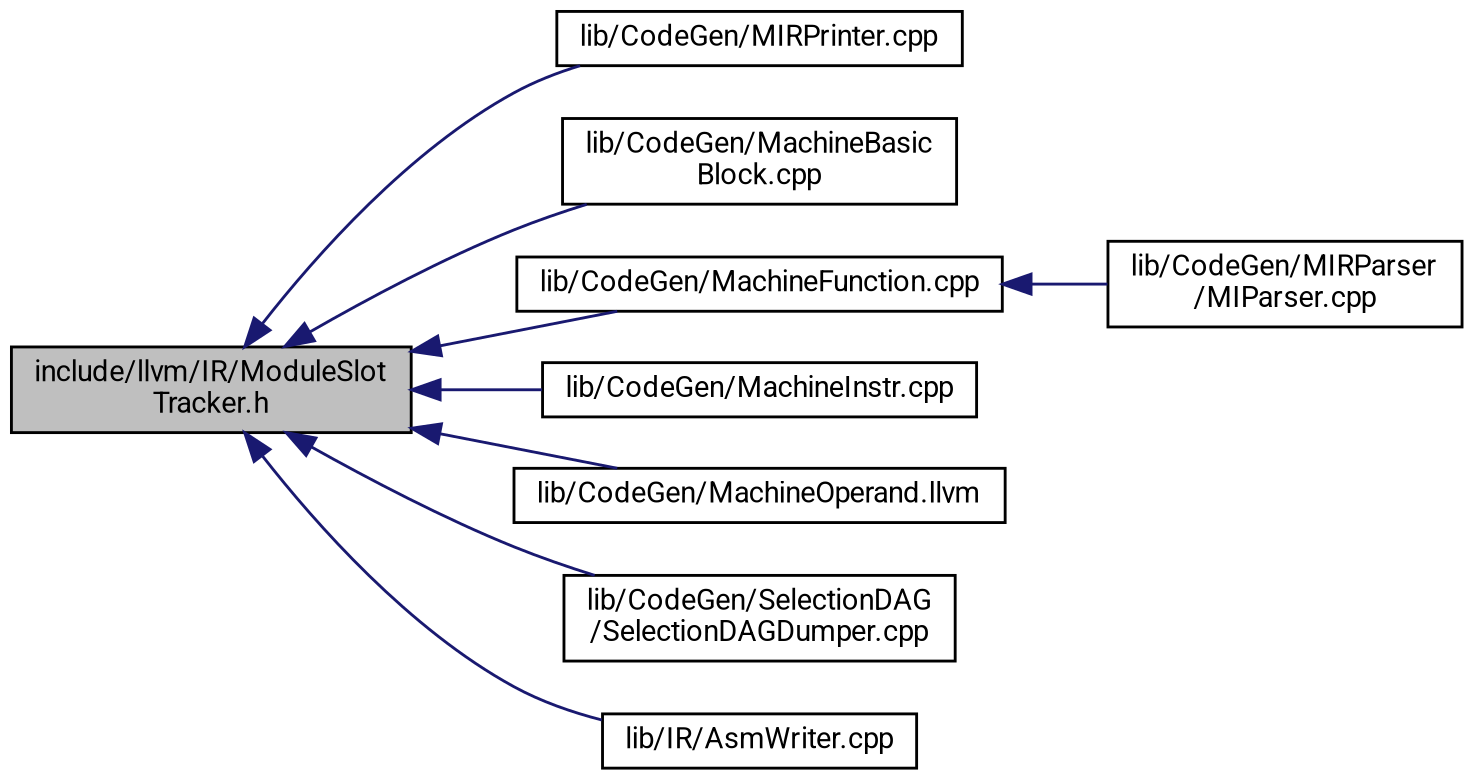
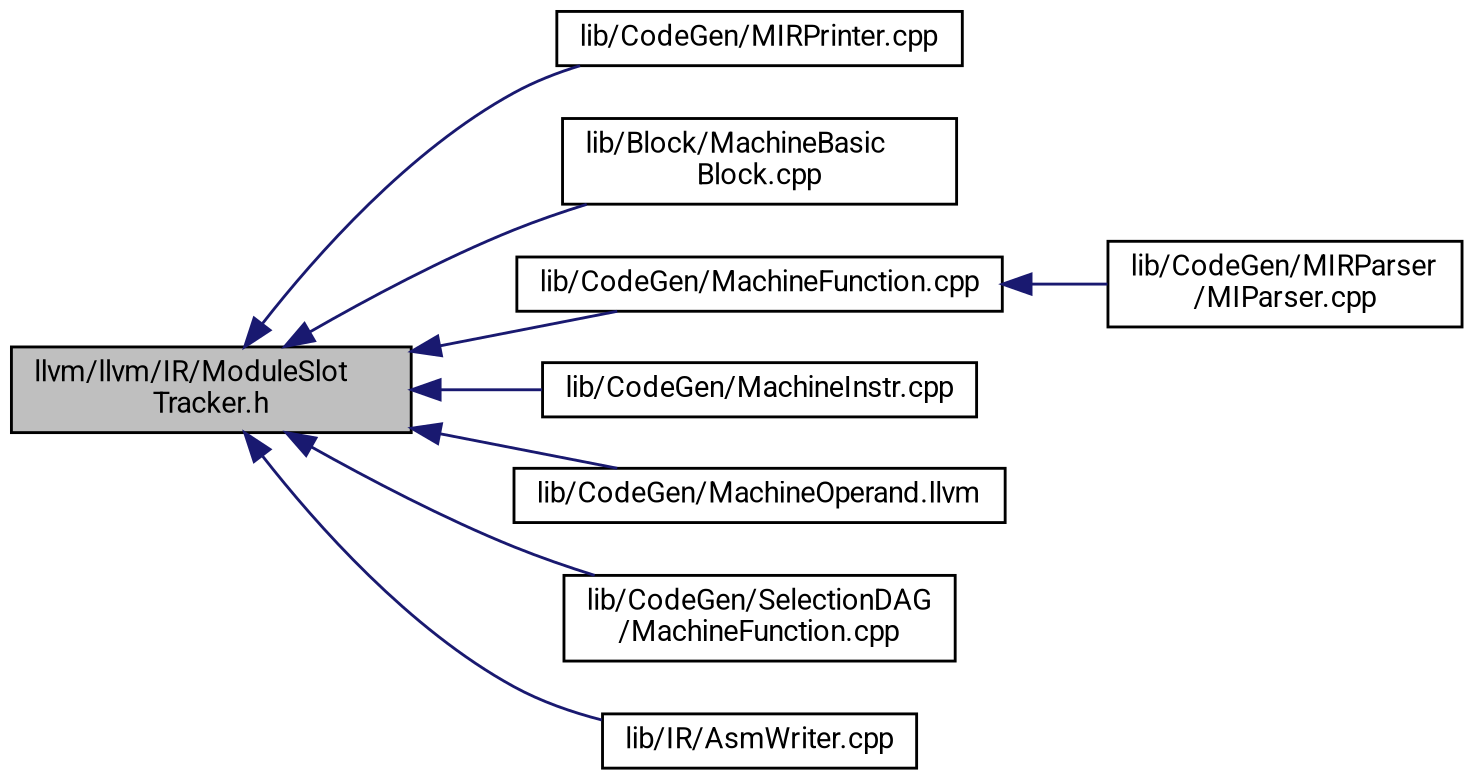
node "lib/CodeGen/MachineBasic Block.cpp": label "lib/CodeGen/MachineBasic Block.cpp" -> "lib/Block/MachineBasic Block.cpp"
node "include/llvm/IR/ModuleSlot Tracker.h": label "include/llvm/IR/ModuleSlot Tracker.h" -> "llvm/llvm/IR/ModuleSlot Tracker.h"
node "lib/CodeGen/SelectionDAG /SelectionDAGDumper.cpp": label "lib/CodeGen/SelectionDAG /SelectionDAGDumper.cpp" -> "lib/CodeGen/SelectionDAG /MachineFunction.cpp"
